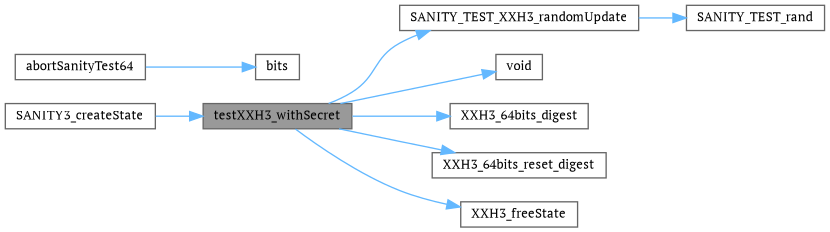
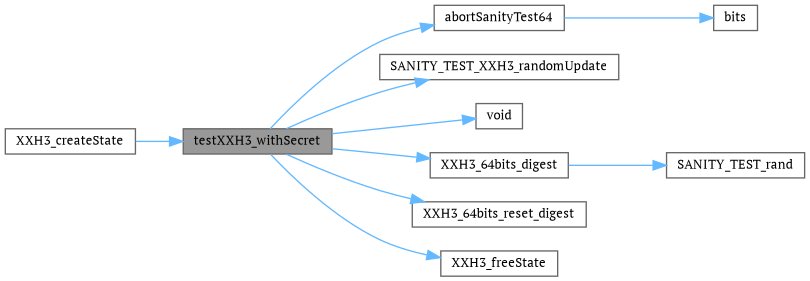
edge "SANITY_TEST_XXH3_randomUpdate" -> "SANITY_TEST_rand": now "XXH3_64bits_digest" -> "SANITY_TEST_rand"
edge "testXXH3_withSecret" -> "abortSanityTest64": added
node "SANITY3_createState": label "SANITY3_createState" -> "XXH3_createState"
